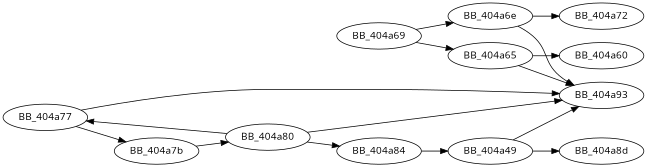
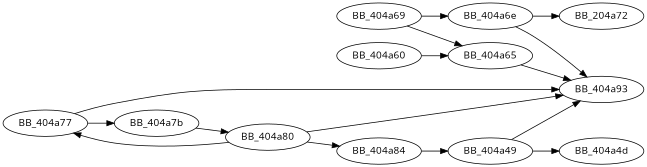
node "BB_404a72": label "BB_404a72" -> "BB_204a72"
edge "BB_404a65" -> "BB_404a60": reversed
node "BB_404a8d": label "BB_404a8d" -> "BB_404a4d"
